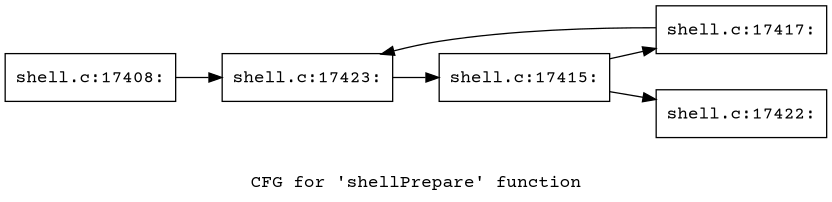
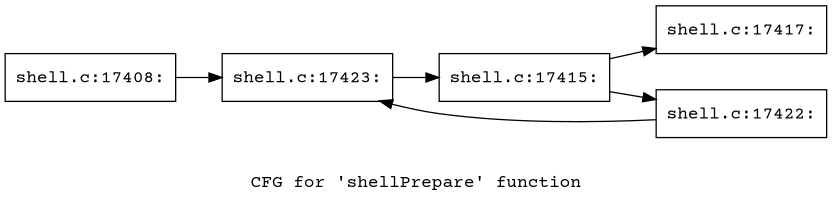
edge "shell.c:17417:" -> "shell.c:17423:": now "shell.c:17422:" -> "shell.c:17423:"
